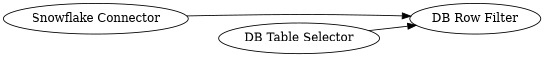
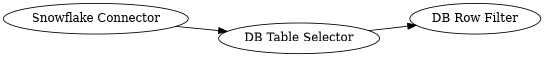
edge "Snowflake Connector" -> "DB Row Filter": now "Snowflake Connector" -> "DB Table Selector"
